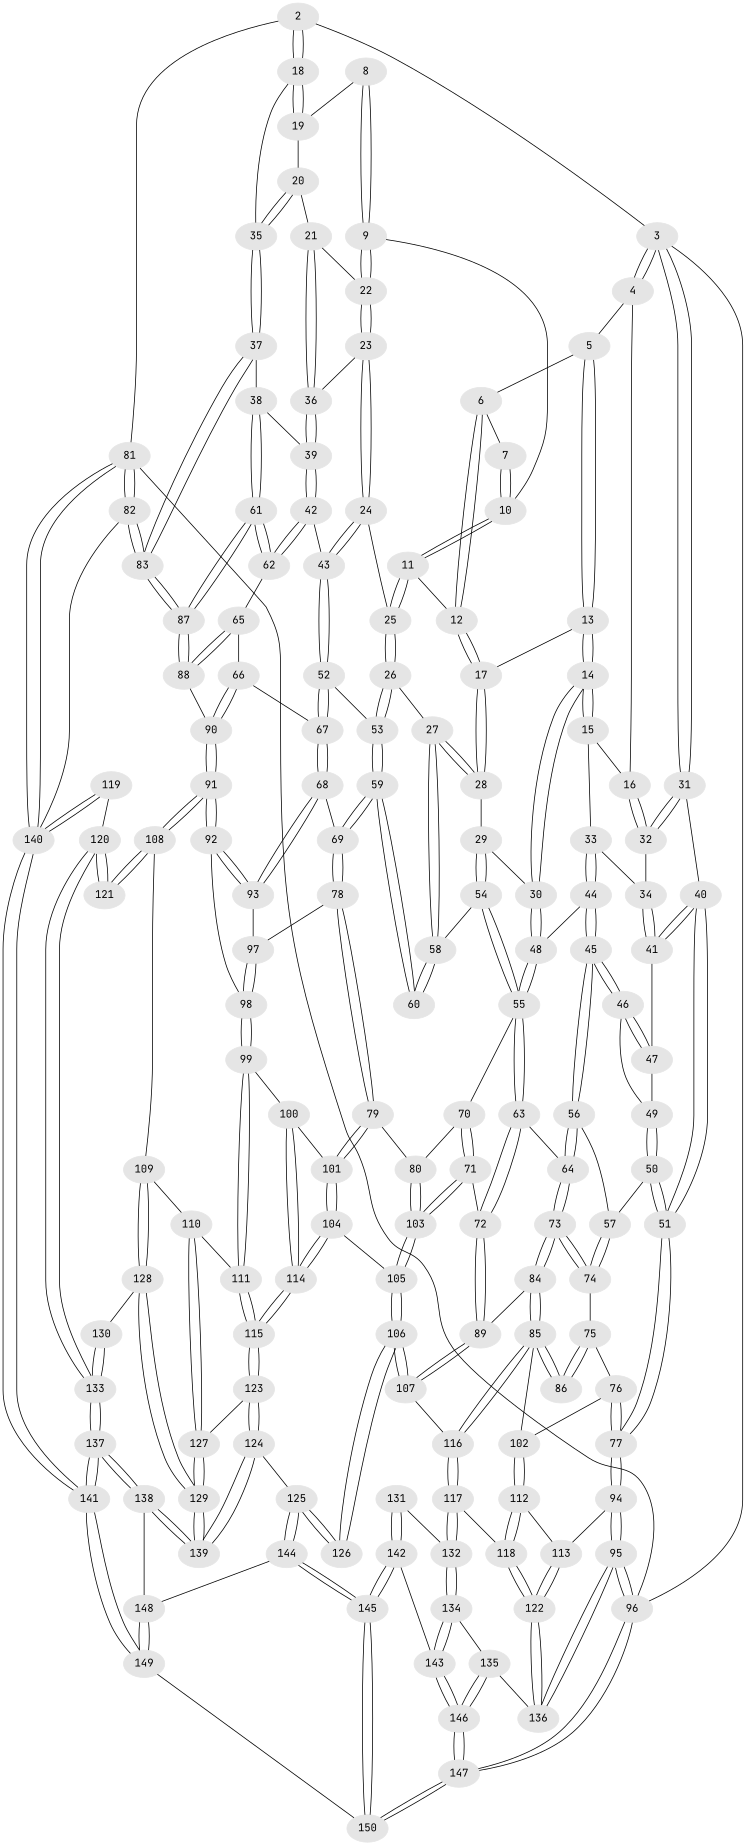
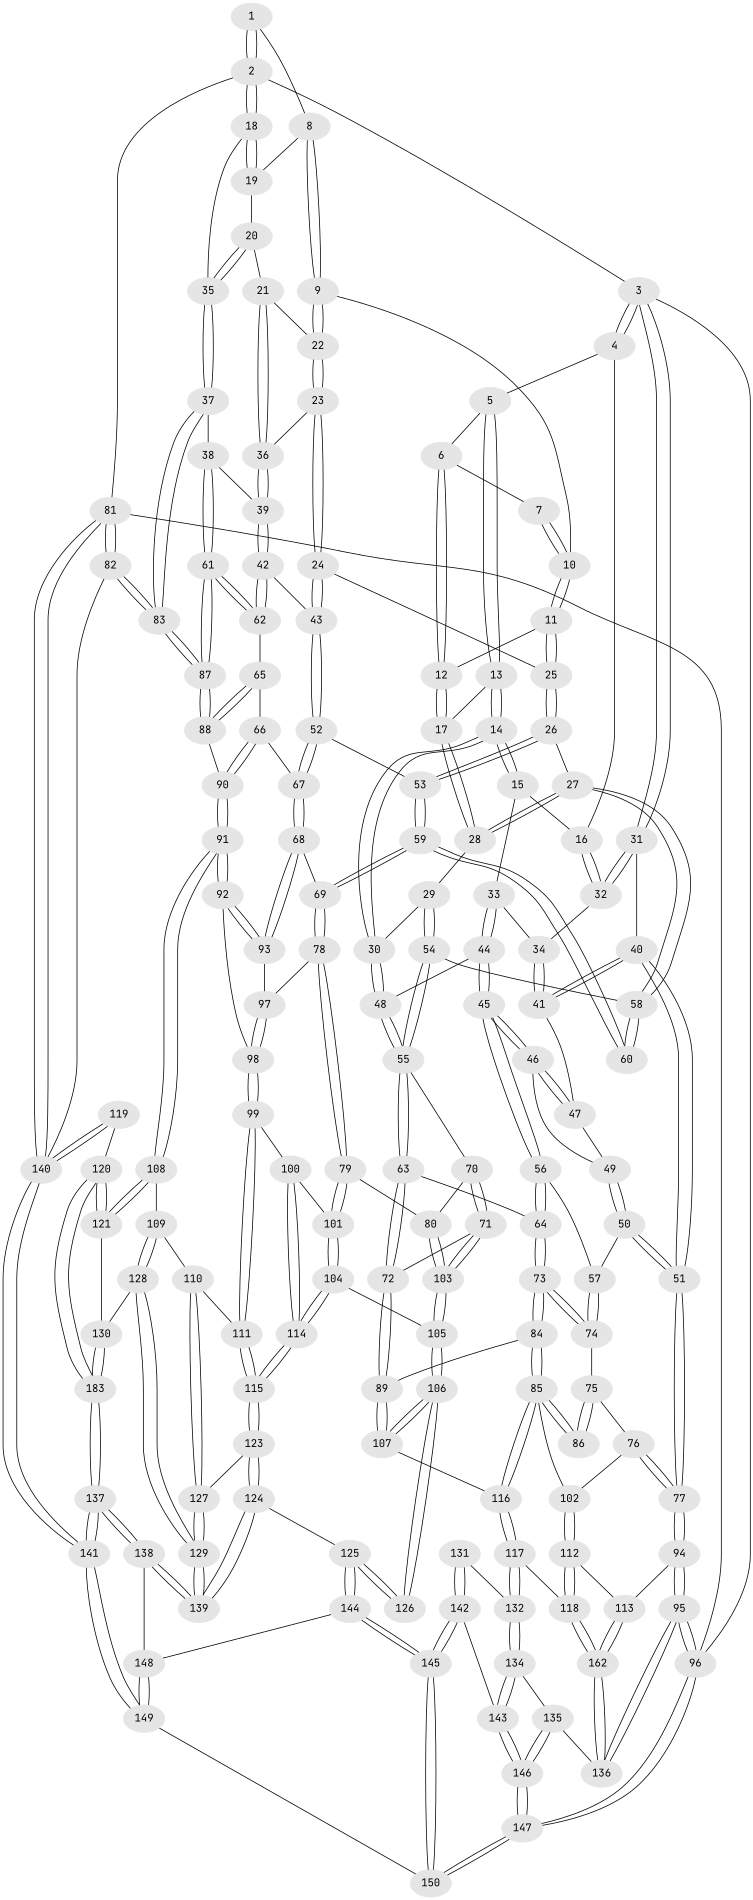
node "1": added
edge "121" -- "130": added
node "133": label "133" -> "183"
node "122": label "122" -> "162"
